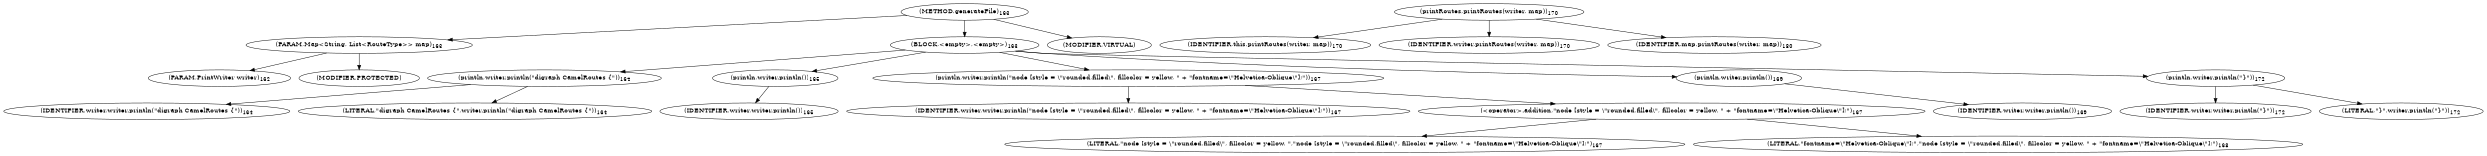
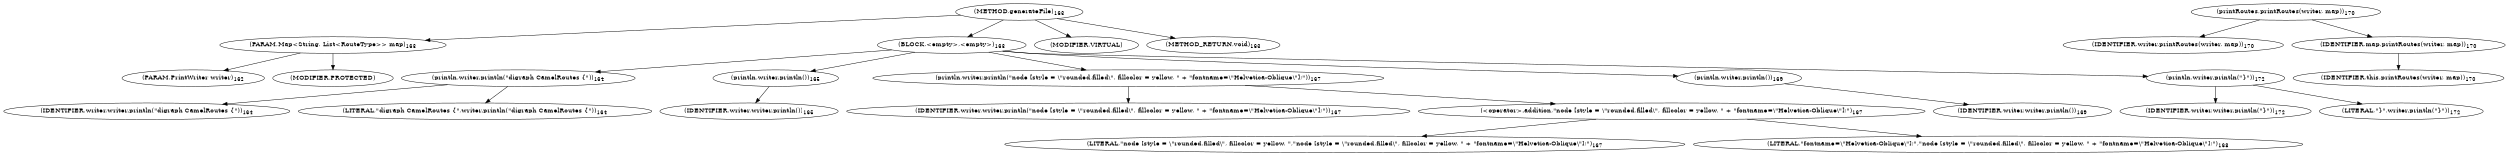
edge "(printRoutes,printRoutes(writer, map))" -> "(IDENTIFIER,this,printRoutes(writer, map))": now "(IDENTIFIER,map,printRoutes(writer, map))" -> "(IDENTIFIER,this,printRoutes(writer, map))"
node "(IDENTIFIER,map,printRoutes(writer, map))": text "180" -> "170"
node "(METHOD_RETURN,void)": added
